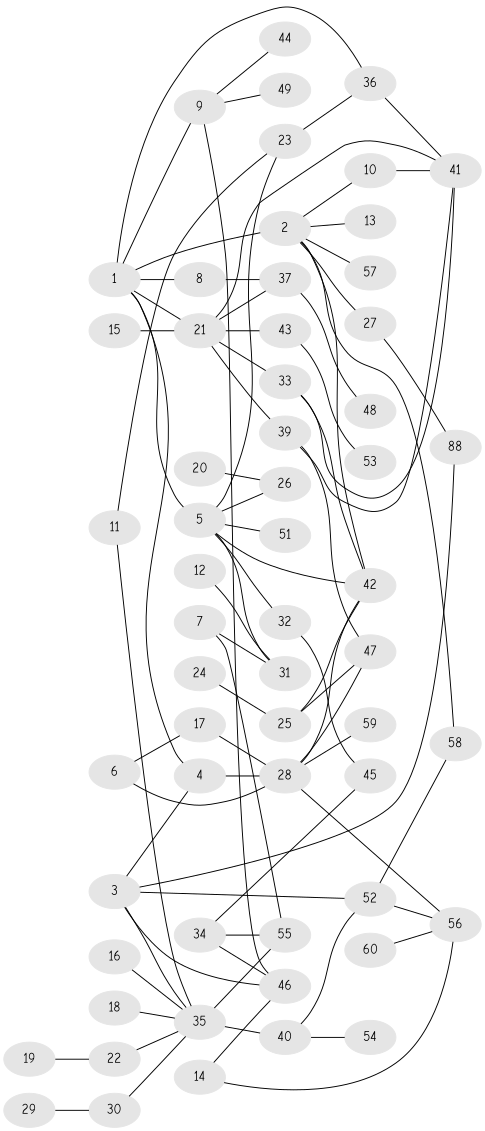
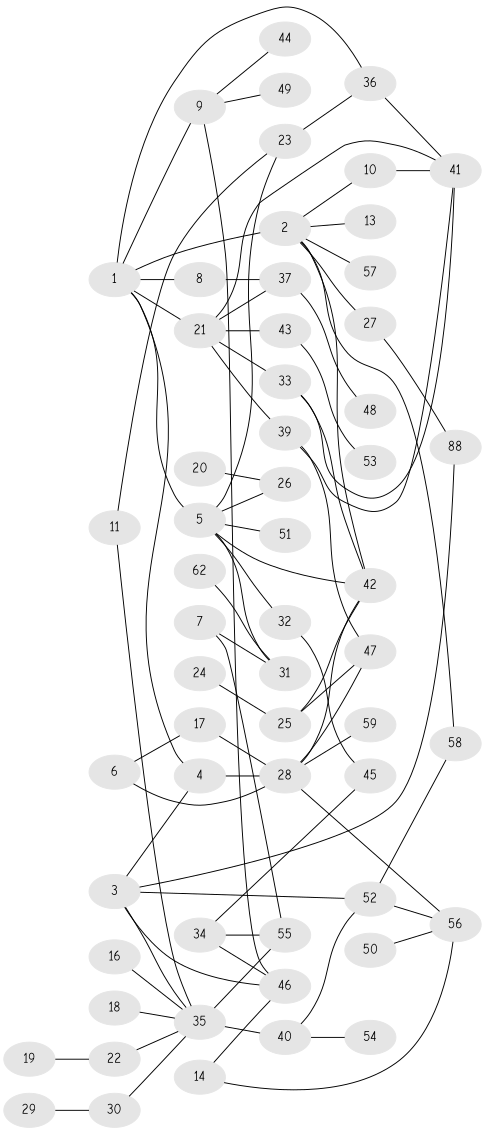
node "15": removed
node "12": label "12" -> "62"
node "60": label "60" -> "50"
